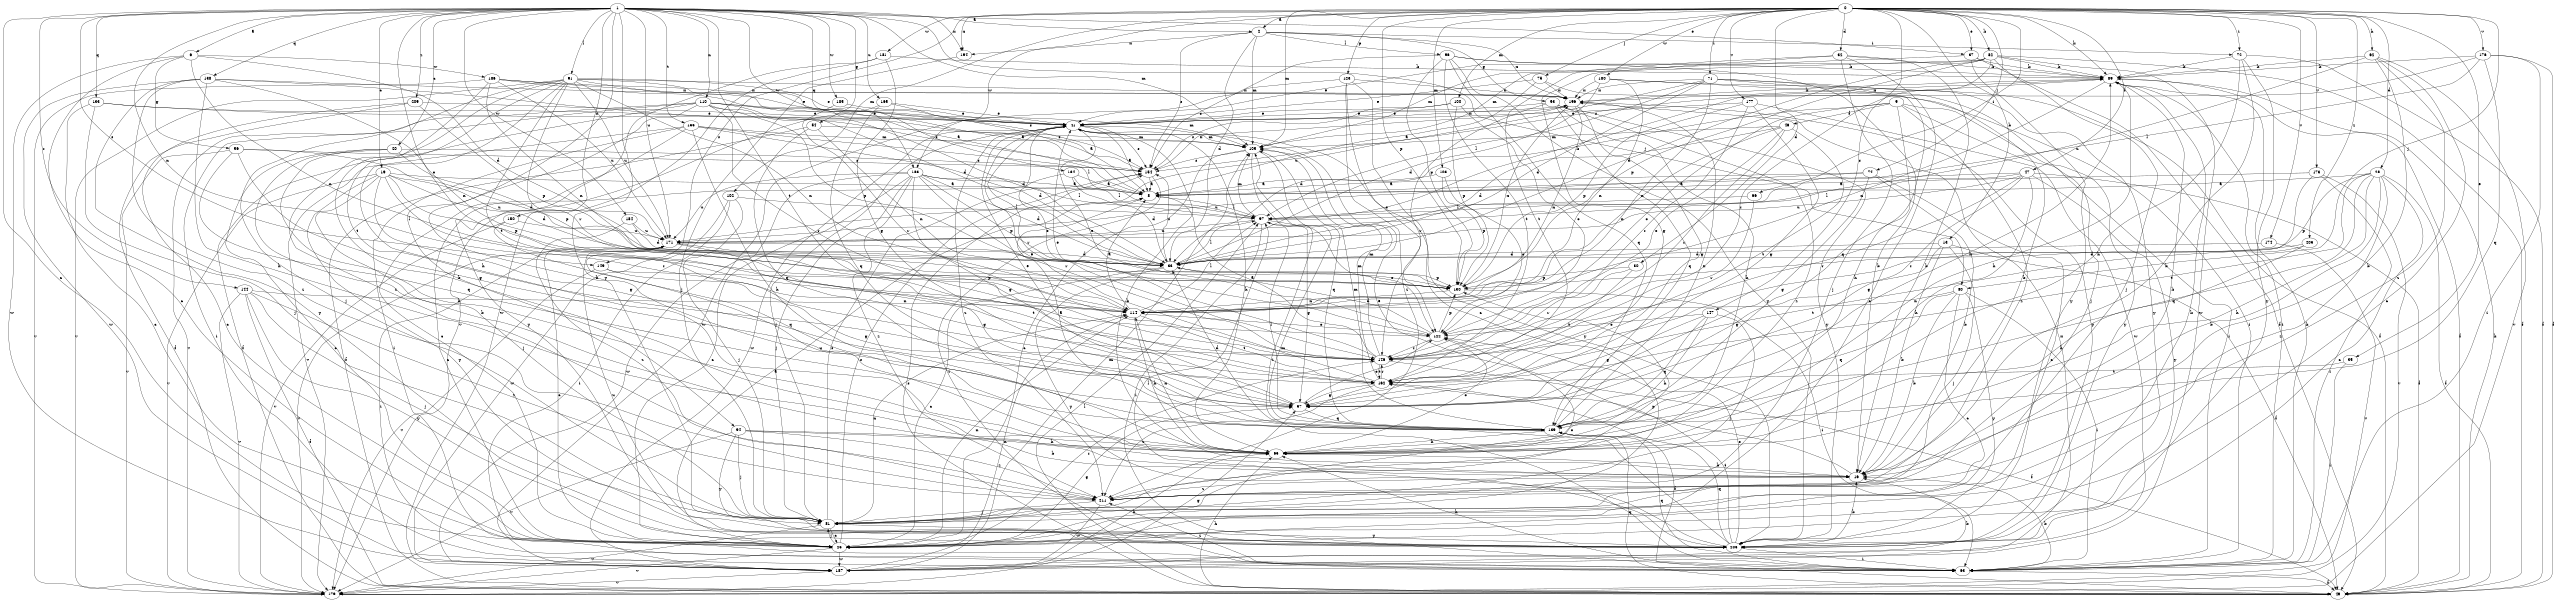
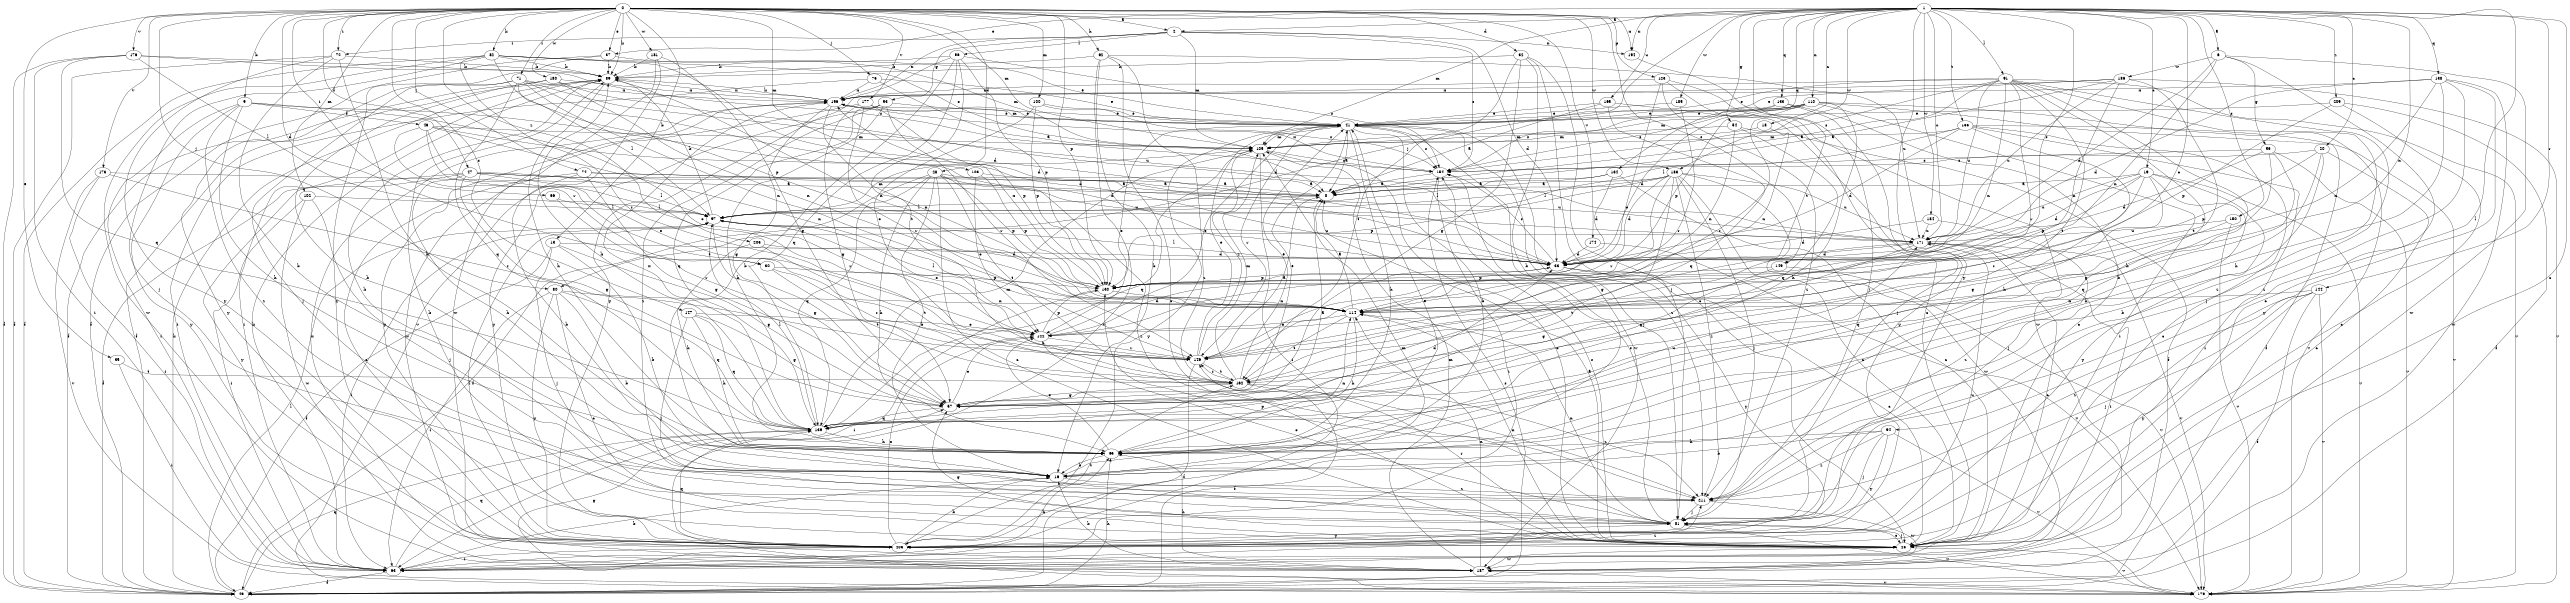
edge "0" -> "9": added, label "b"
edge "82" -> "105": label "m" -> "o"
edge "41" -> "196": label "x" -> "m"
node "18": added
edge "146" -> "105": label "m" -> "z"
edge "46" -> "146": now "46" -> "30"
